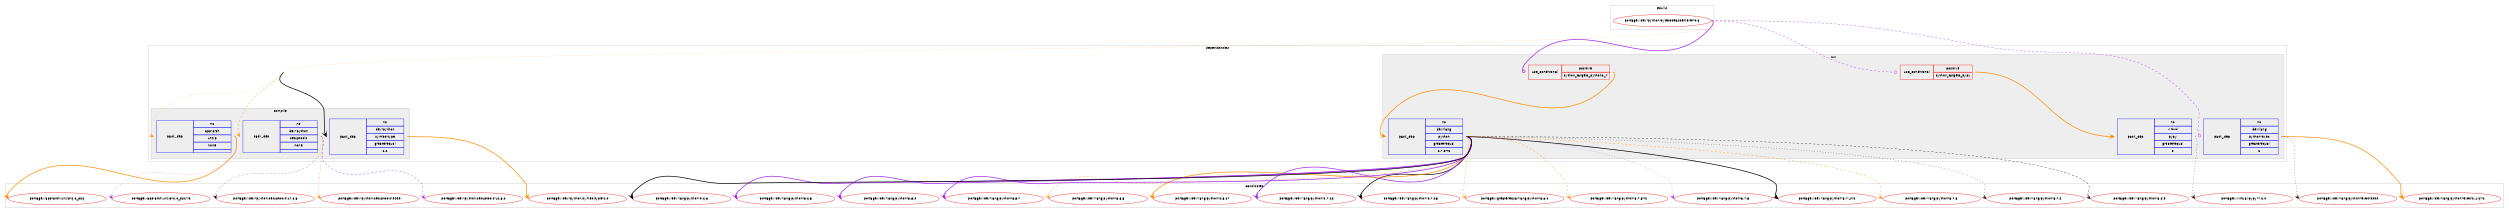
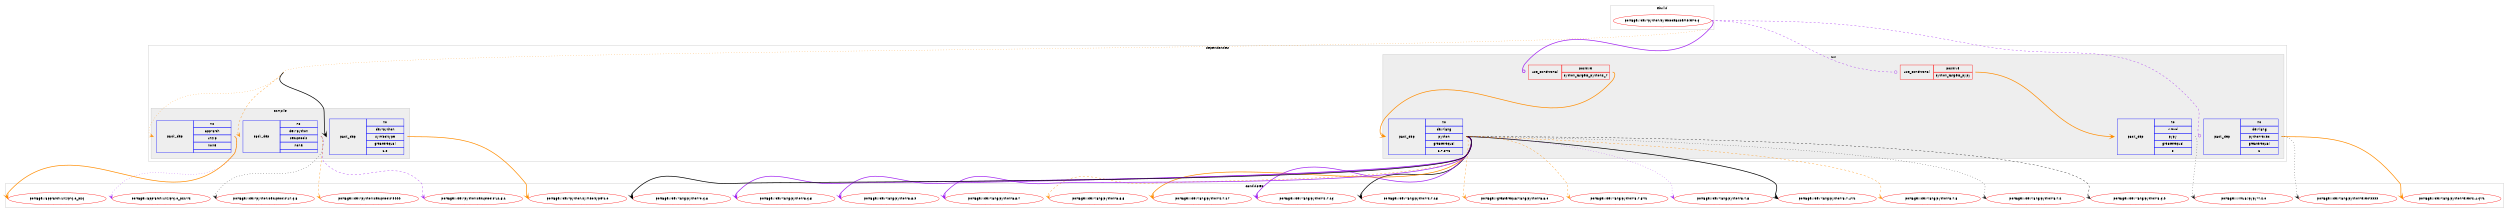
node "portage://dev-lang/python-2.5.17": label "portage://dev-lang/python-2.5.17" -> "portage://dev-lang/python-2.7.17"
